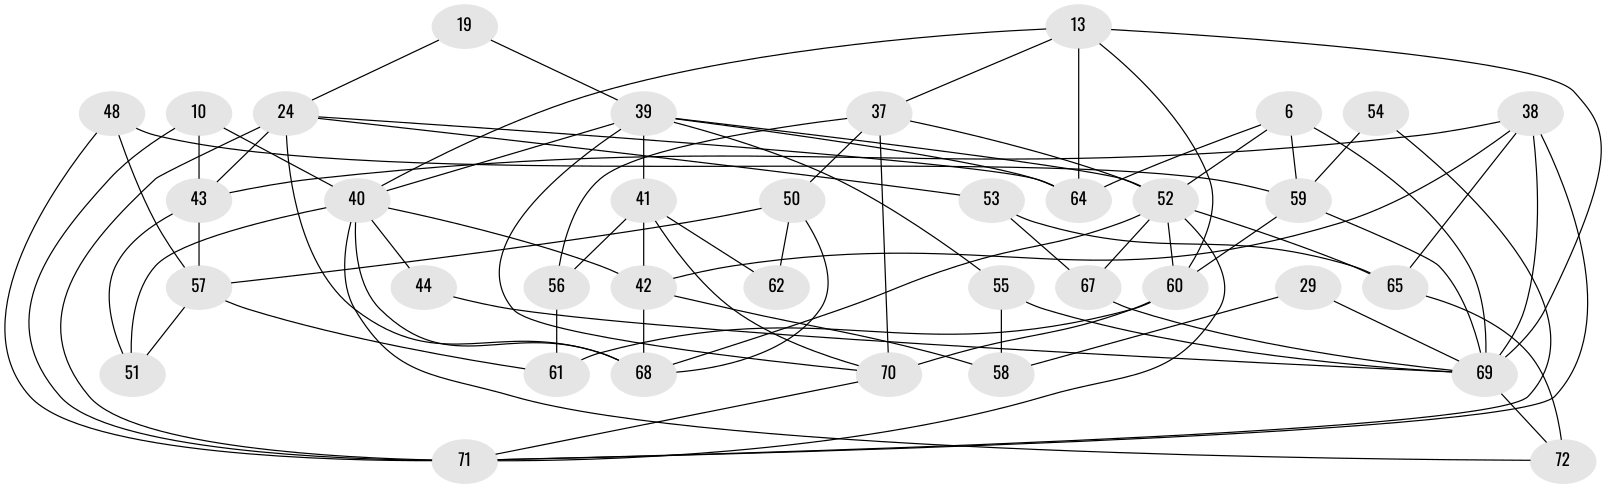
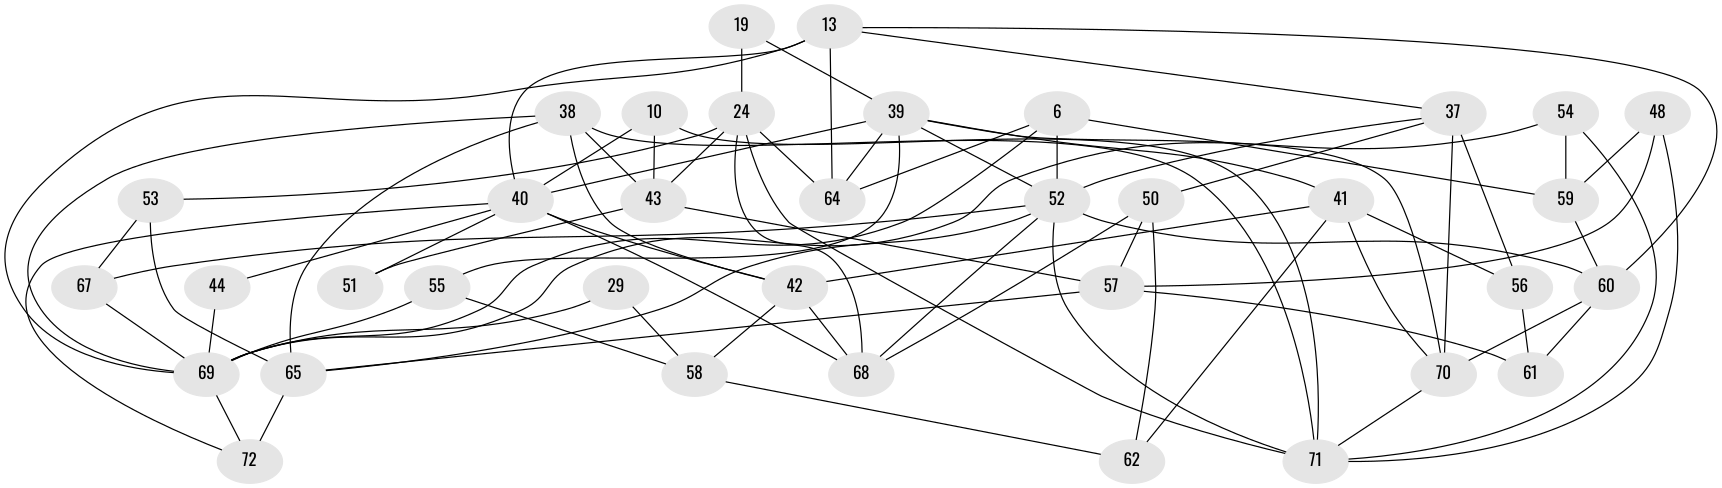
edge "59" -- "69": now "54" -- "69"
edge "57" -- "51": now "57" -- "65"
edge "58" -- "62": added
